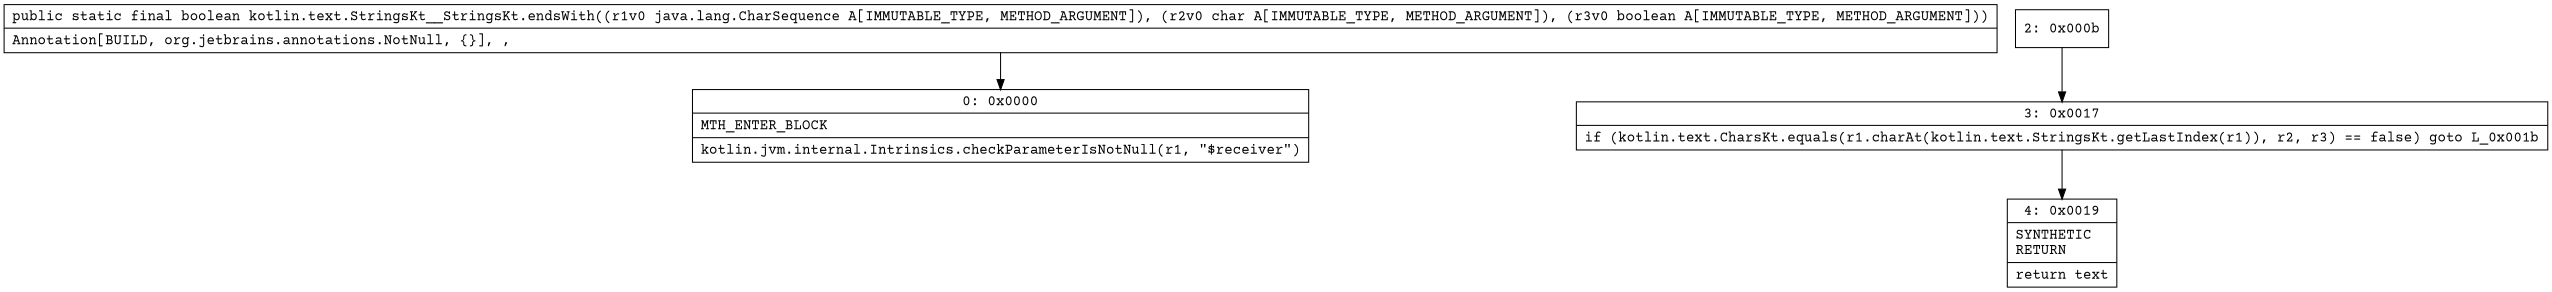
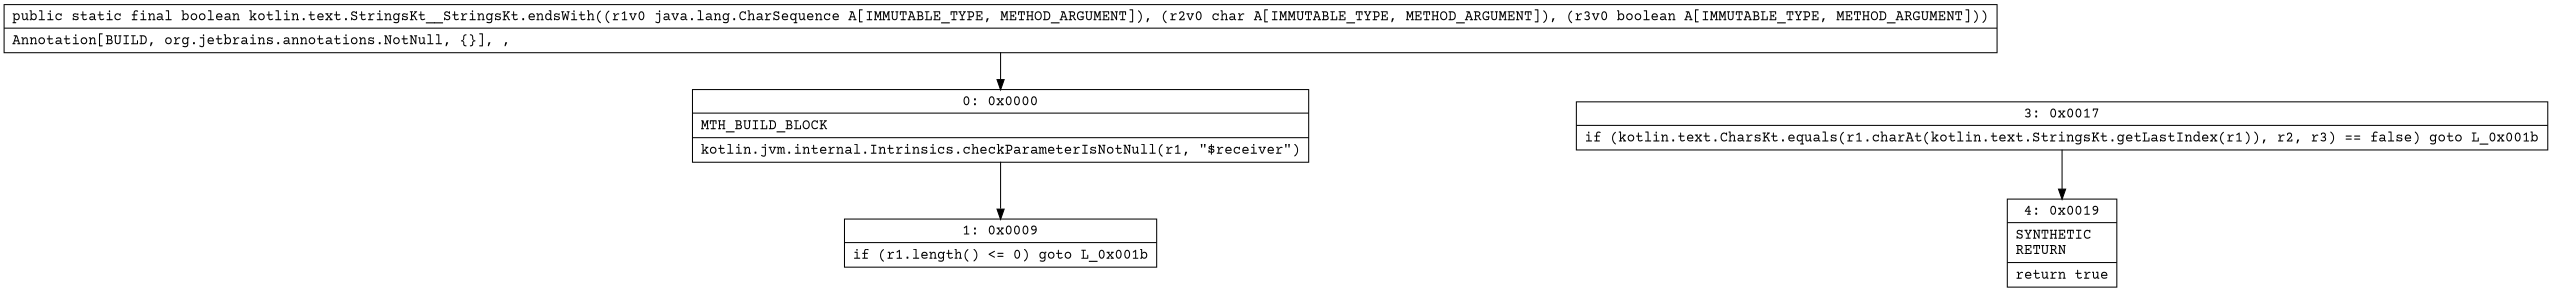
node "2: 0x000b": removed
node "0: 0x0000": text "MTH_ENTER_BLOCK" -> "MTH_BUILD_BLOCK"
node "1: 0x0009": added
node "4: 0x0019": text "return text" -> "return true"
